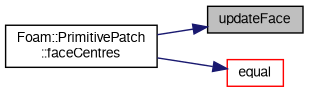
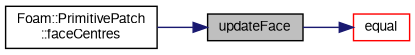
edge "Foam::PrimitivePatch ::faceCentres" -> "equal": now "updateFace" -> "equal"
